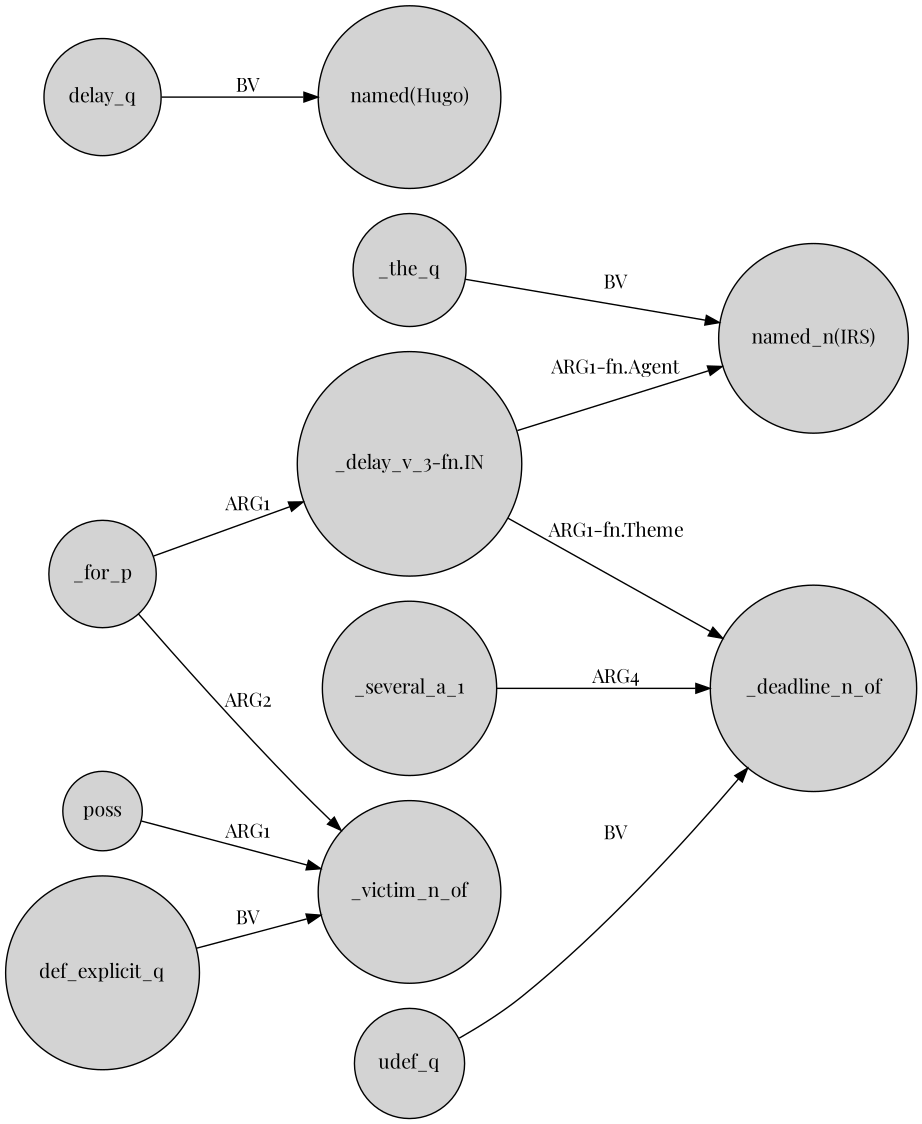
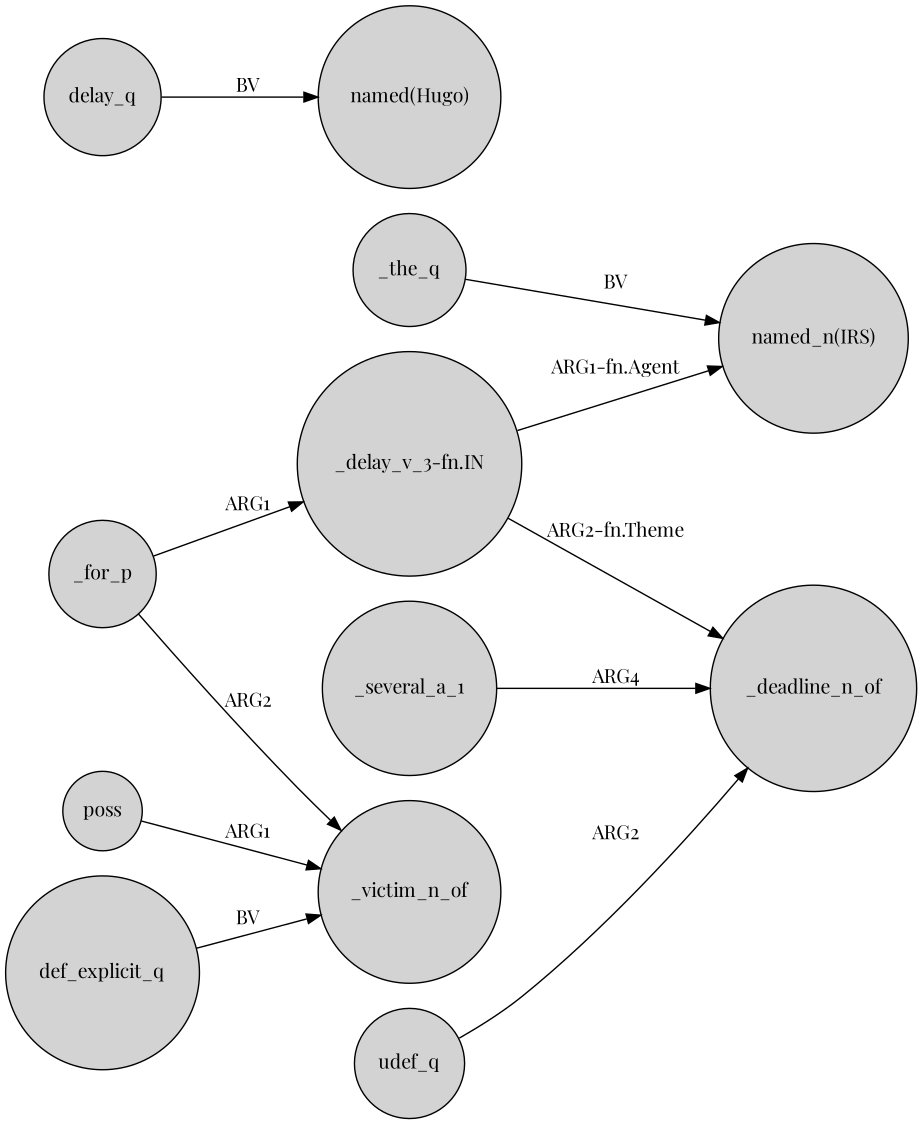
edge "_delay_v_3-fn.IN" -> "_deadline_n_of": label "ARG1-fn.Theme" -> "ARG2-fn.Theme"
edge "udef_q" -> "_deadline_n_of": label "BV" -> "ARG2"
